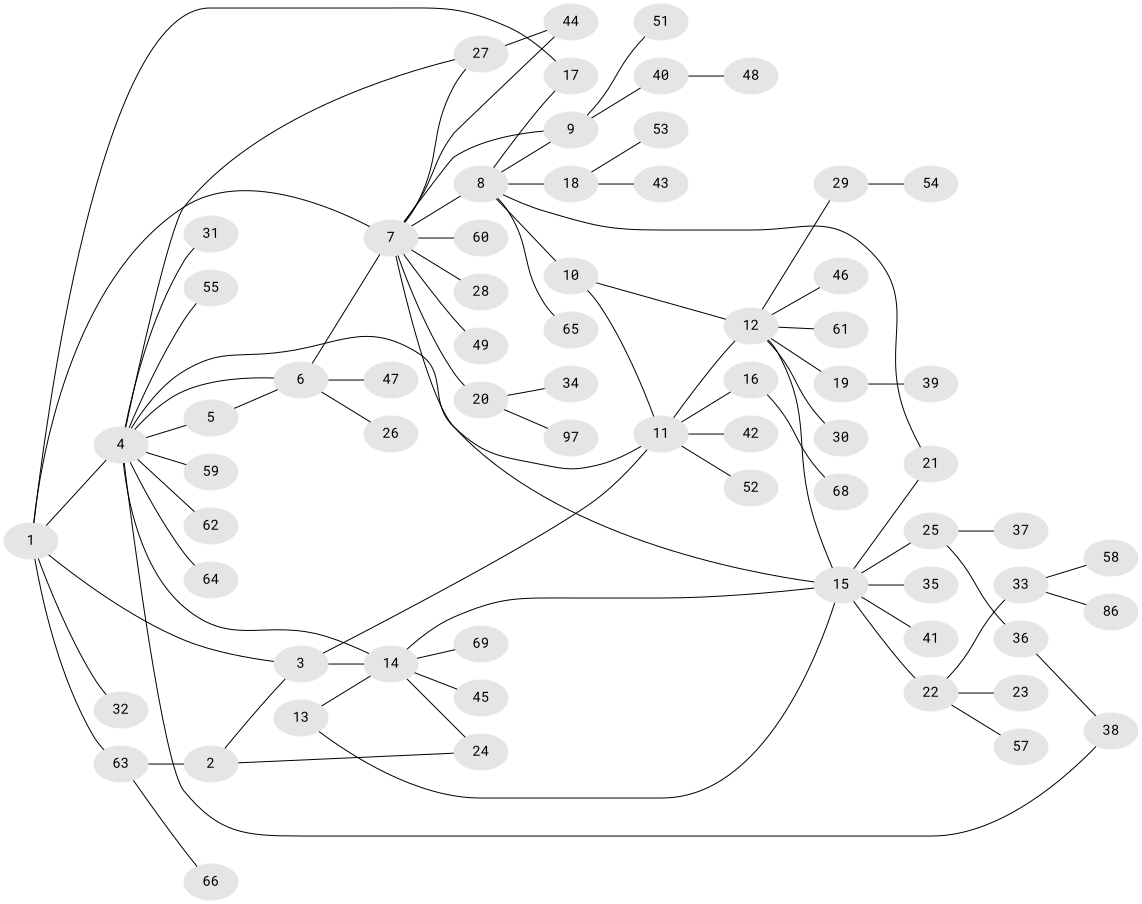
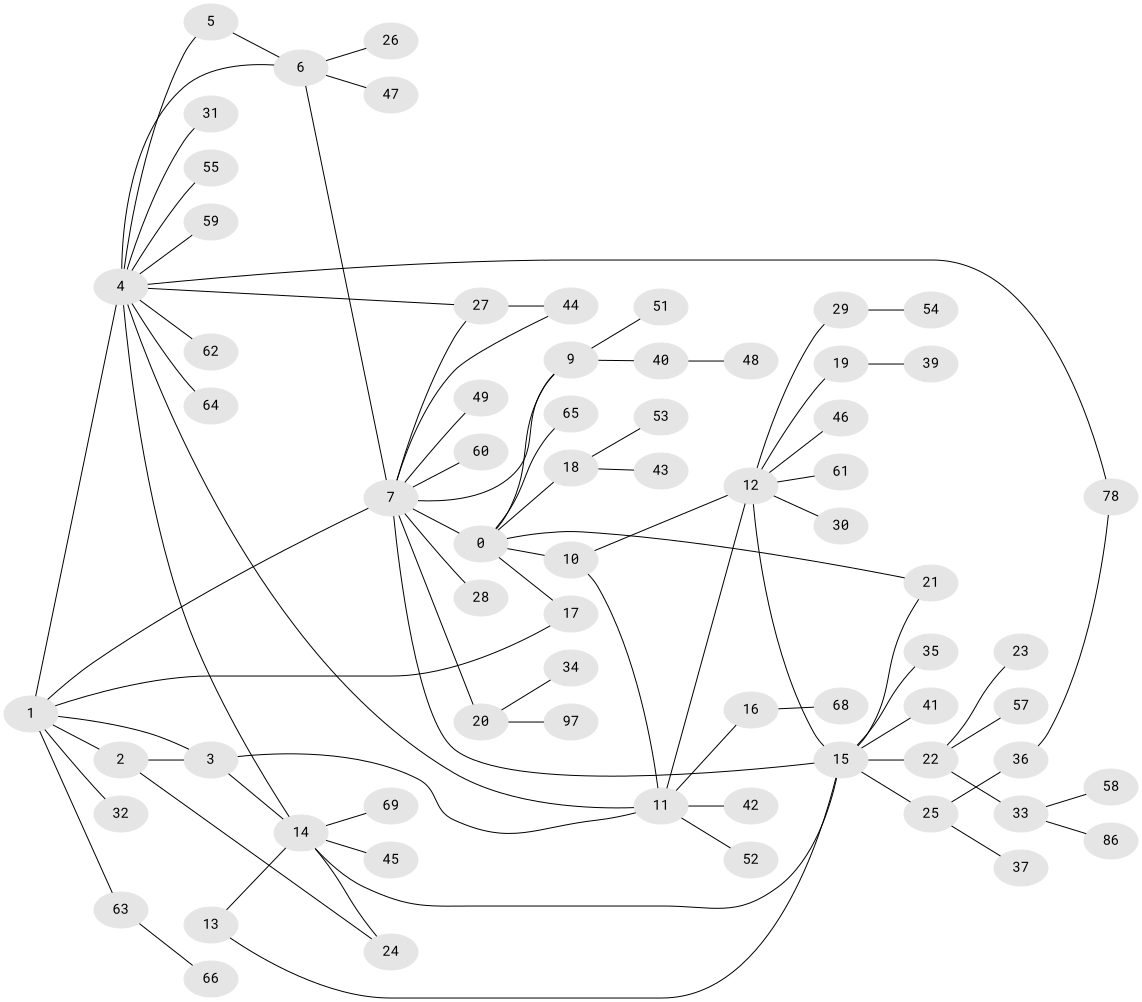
node "8": label "8" -> "0"
node "38": label "38" -> "78"
edge "63" -- "2": now "1" -- "2"
